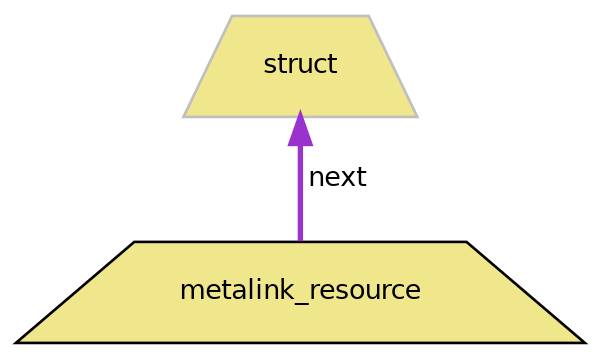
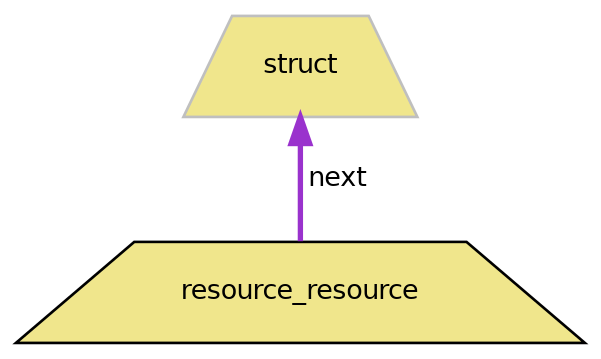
node "metalink_resource": label "metalink_resource" -> "resource_resource"
